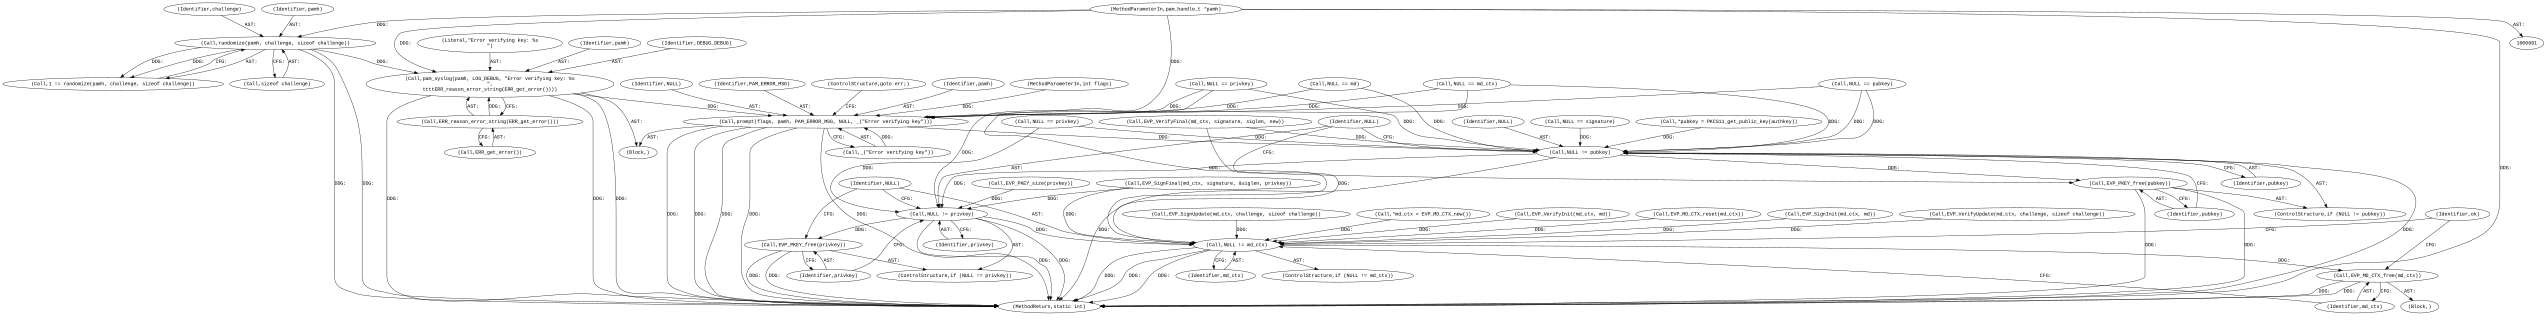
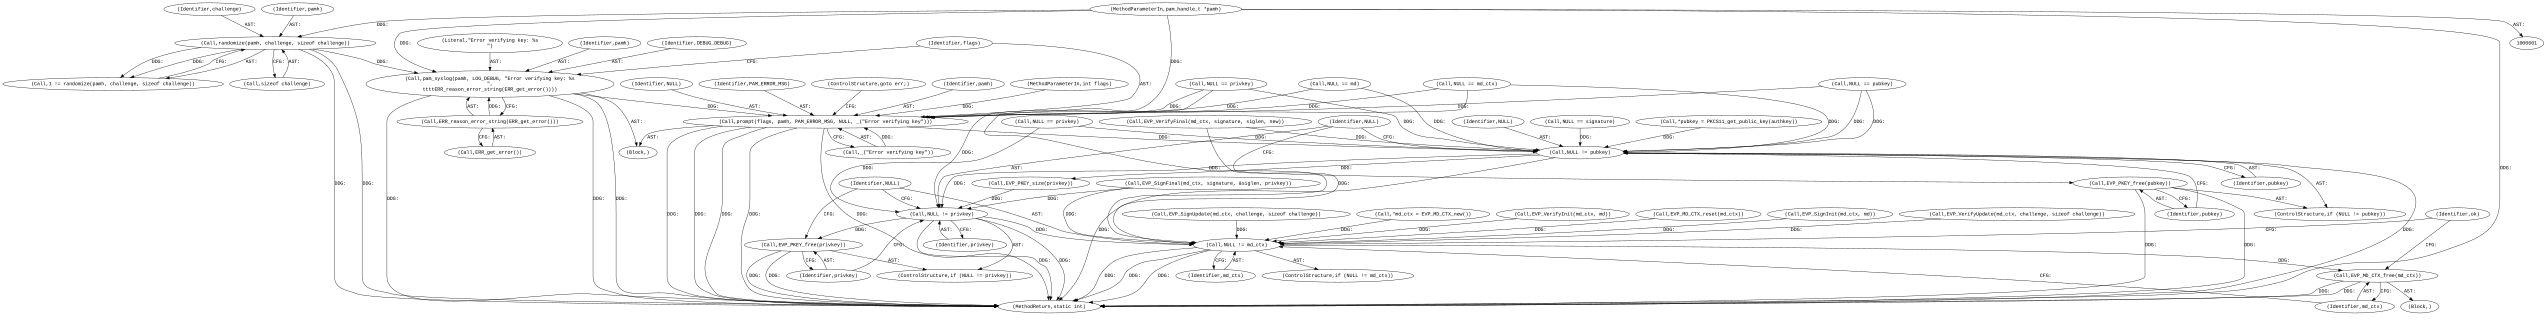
node "(Identifier,flags)": added
edge "(Call,NULL != pubkey)" -> "(Call,EVP_PKEY_free(pubkey))": now "(Call,NULL != pubkey)" -> "(Call,EVP_PKEY_size(privkey))"
